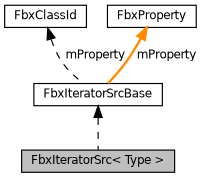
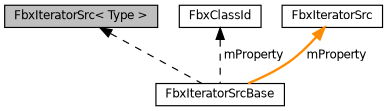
node "FbxProperty": label "FbxProperty" -> "FbxIteratorSrc"
edge "FbxIteratorSrc< Type >" -> "FbxIteratorSrcBase": reversed
